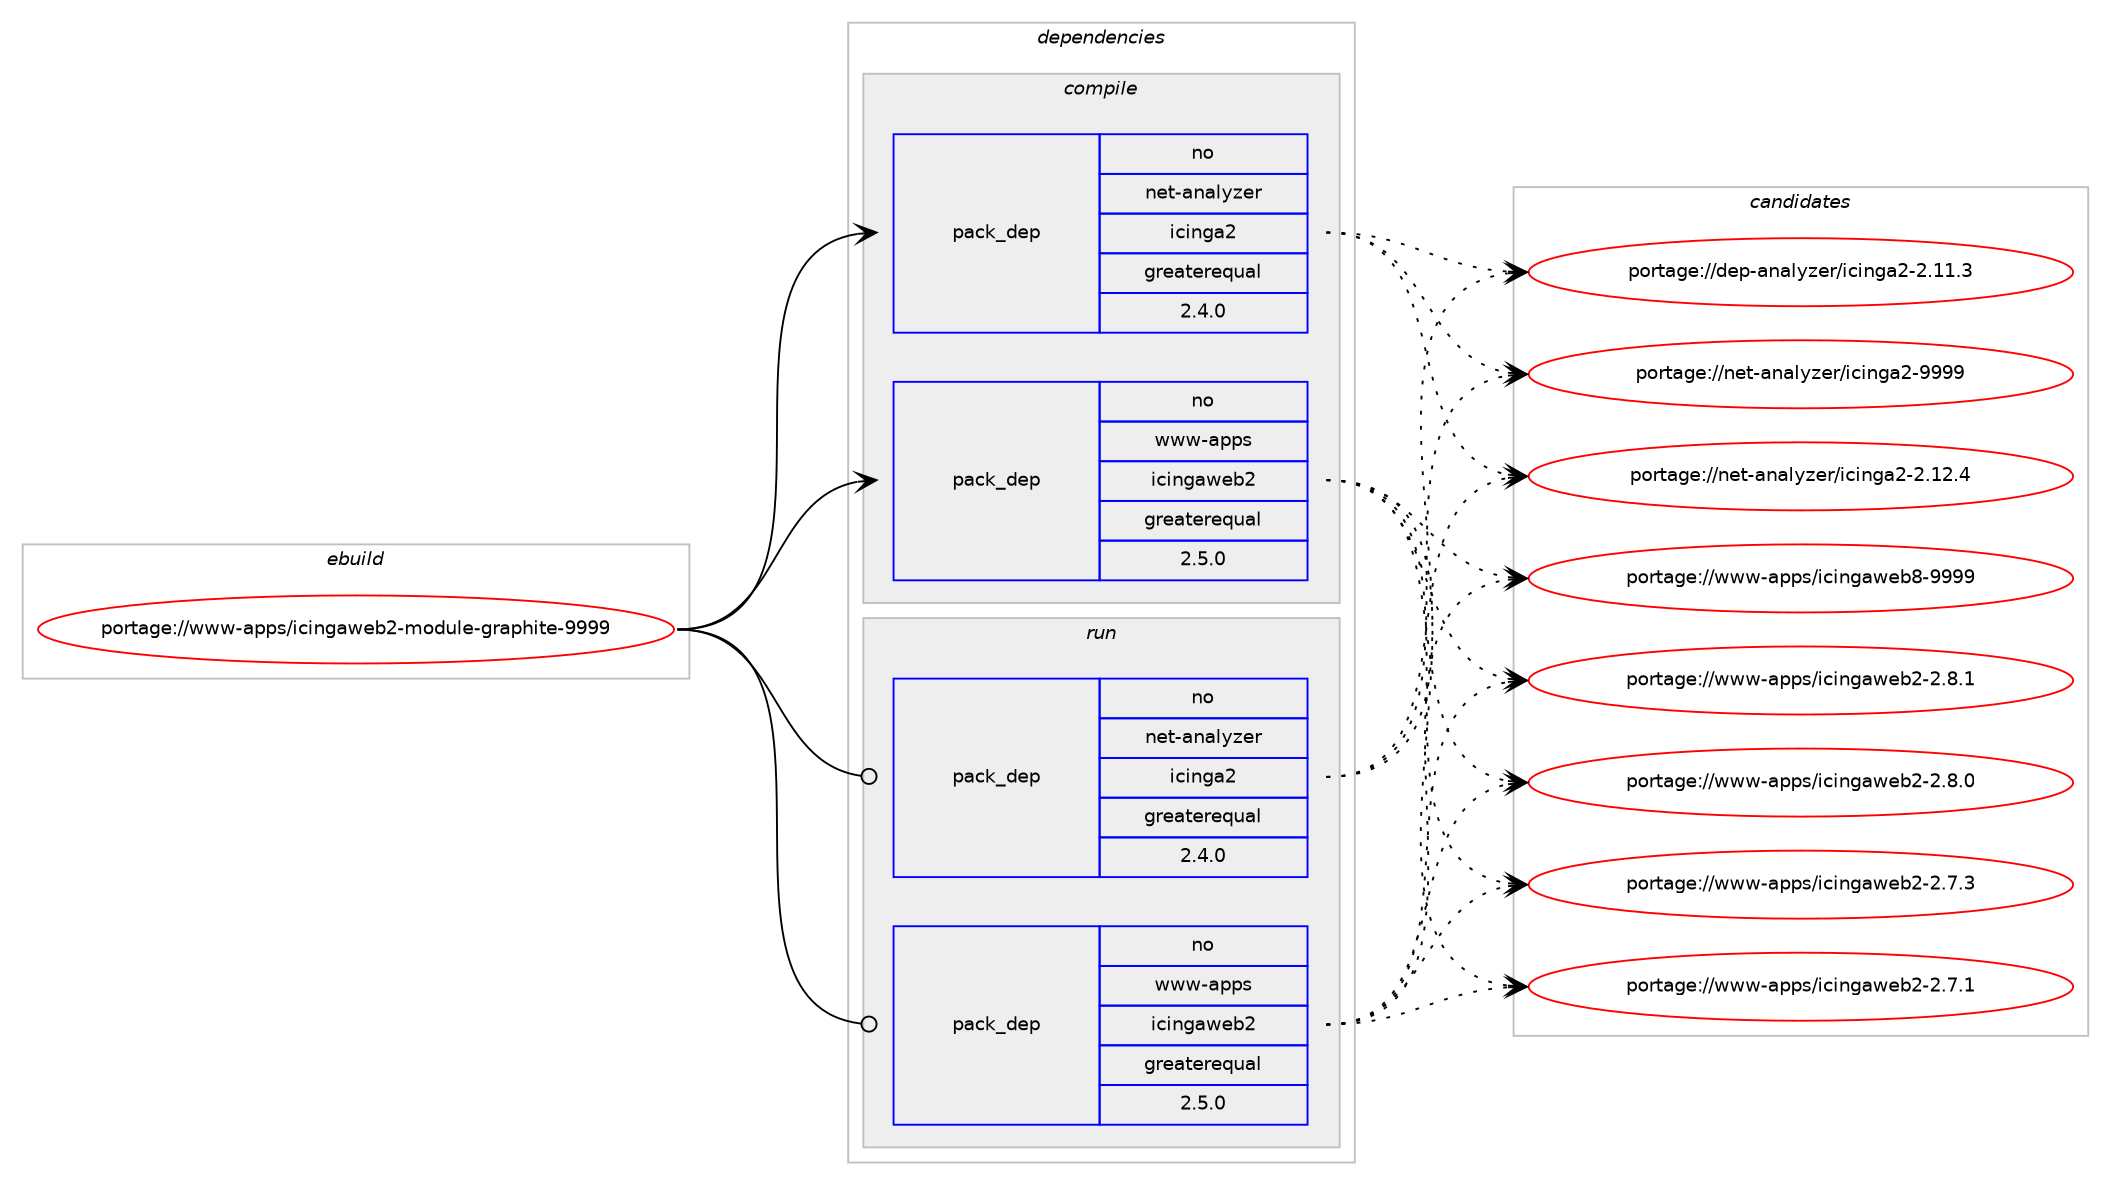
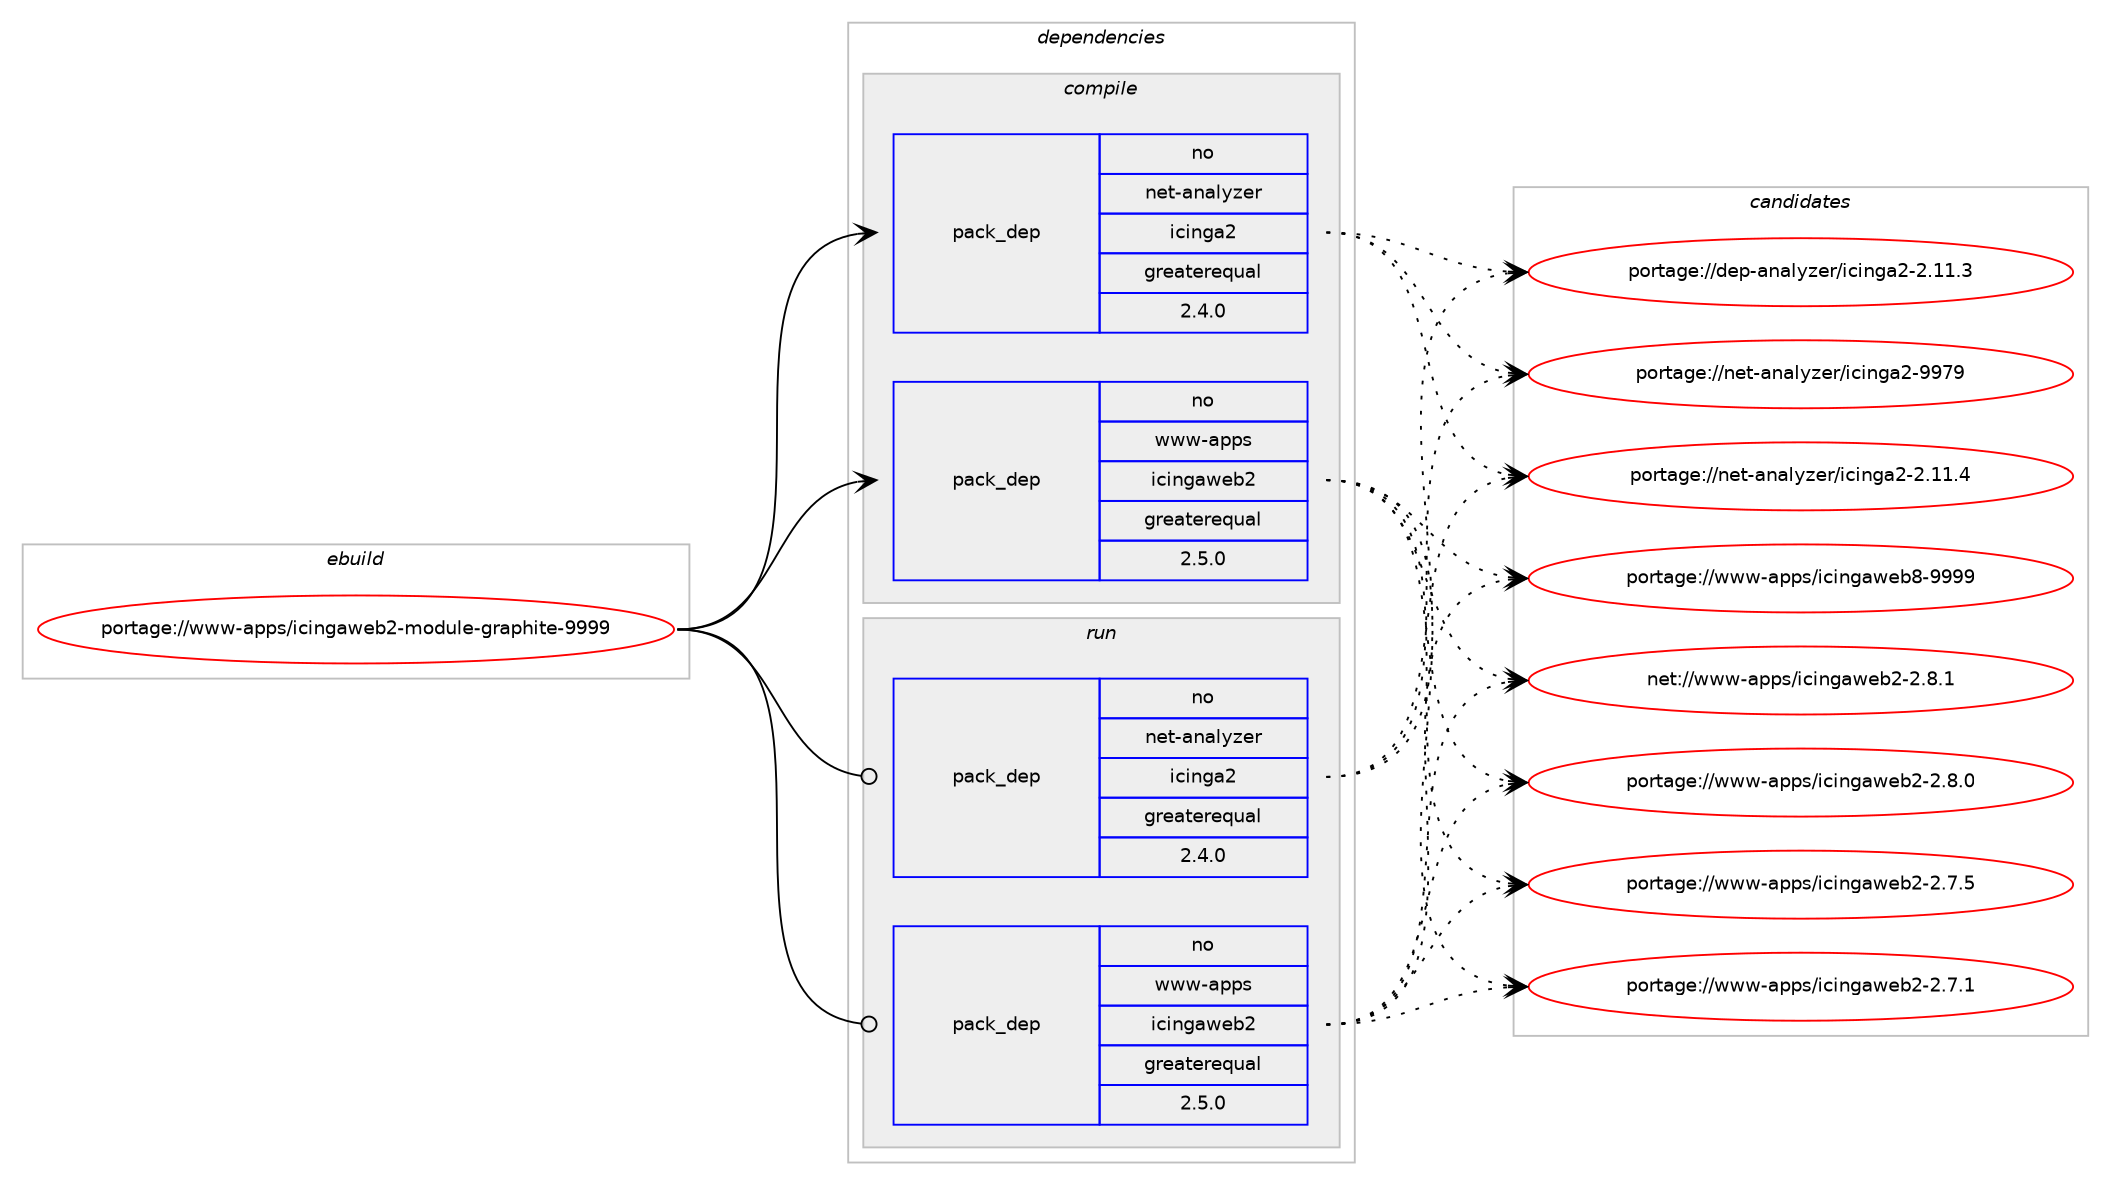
node "portage://net-analyzer/icinga2-9999": label "portage://net-analyzer/icinga2-9999" -> "portage://net-analyzer/icinga2-9979"
node "portage://net-analyzer/icinga2-2.12.4": label "portage://net-analyzer/icinga2-2.12.4" -> "portage://net-analyzer/icinga2-2.11.4"
node "portage://www-apps/icingaweb2-2.8.1": label "portage://www-apps/icingaweb2-2.8.1" -> "net://www-apps/icingaweb2-2.8.1"
node "portage://www-apps/icingaweb2-2.7.3": label "portage://www-apps/icingaweb2-2.7.3" -> "portage://www-apps/icingaweb2-2.7.5"
